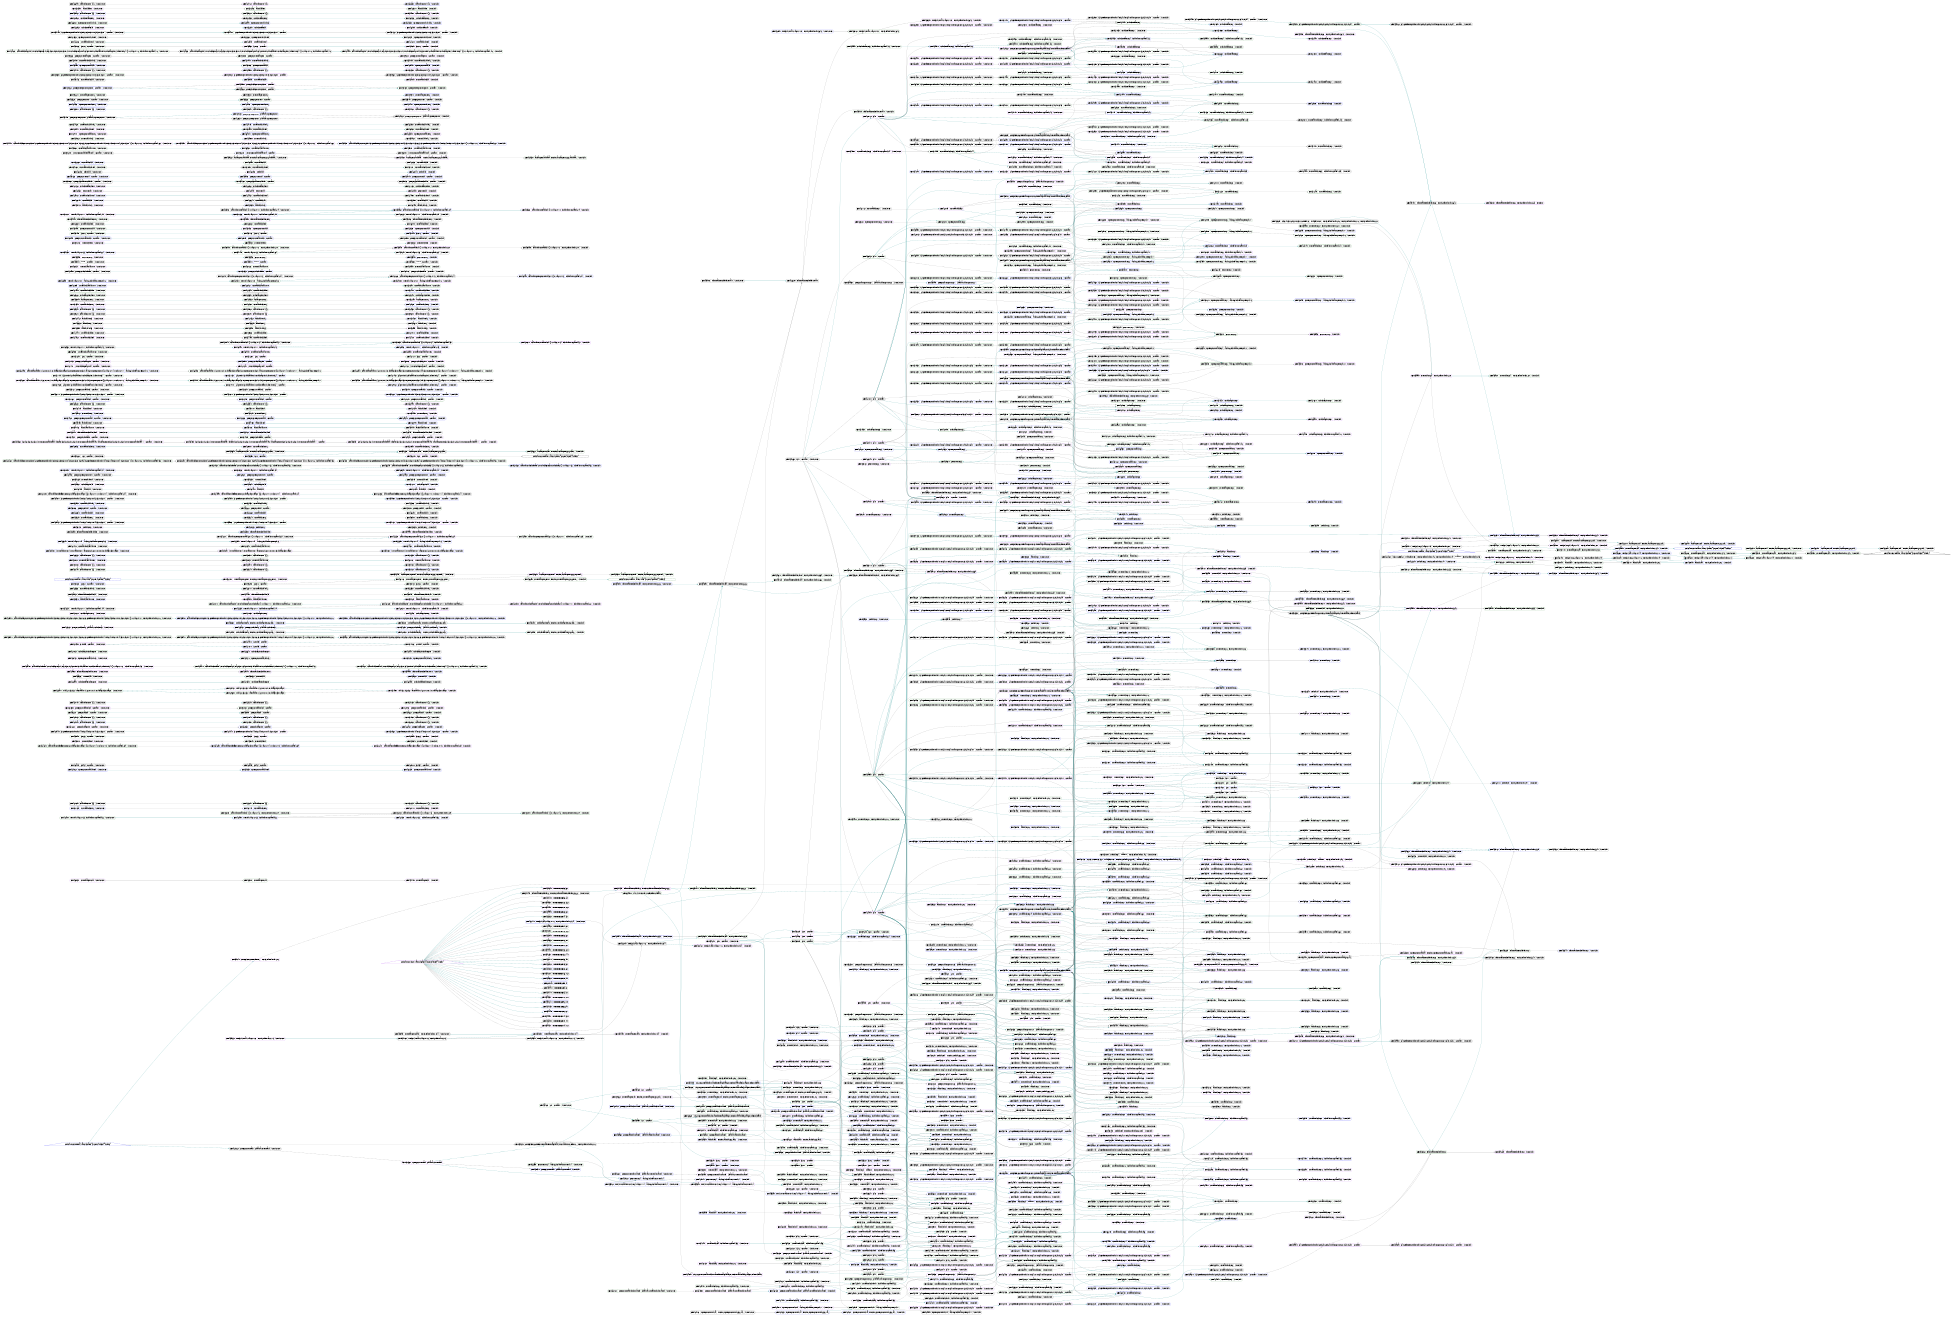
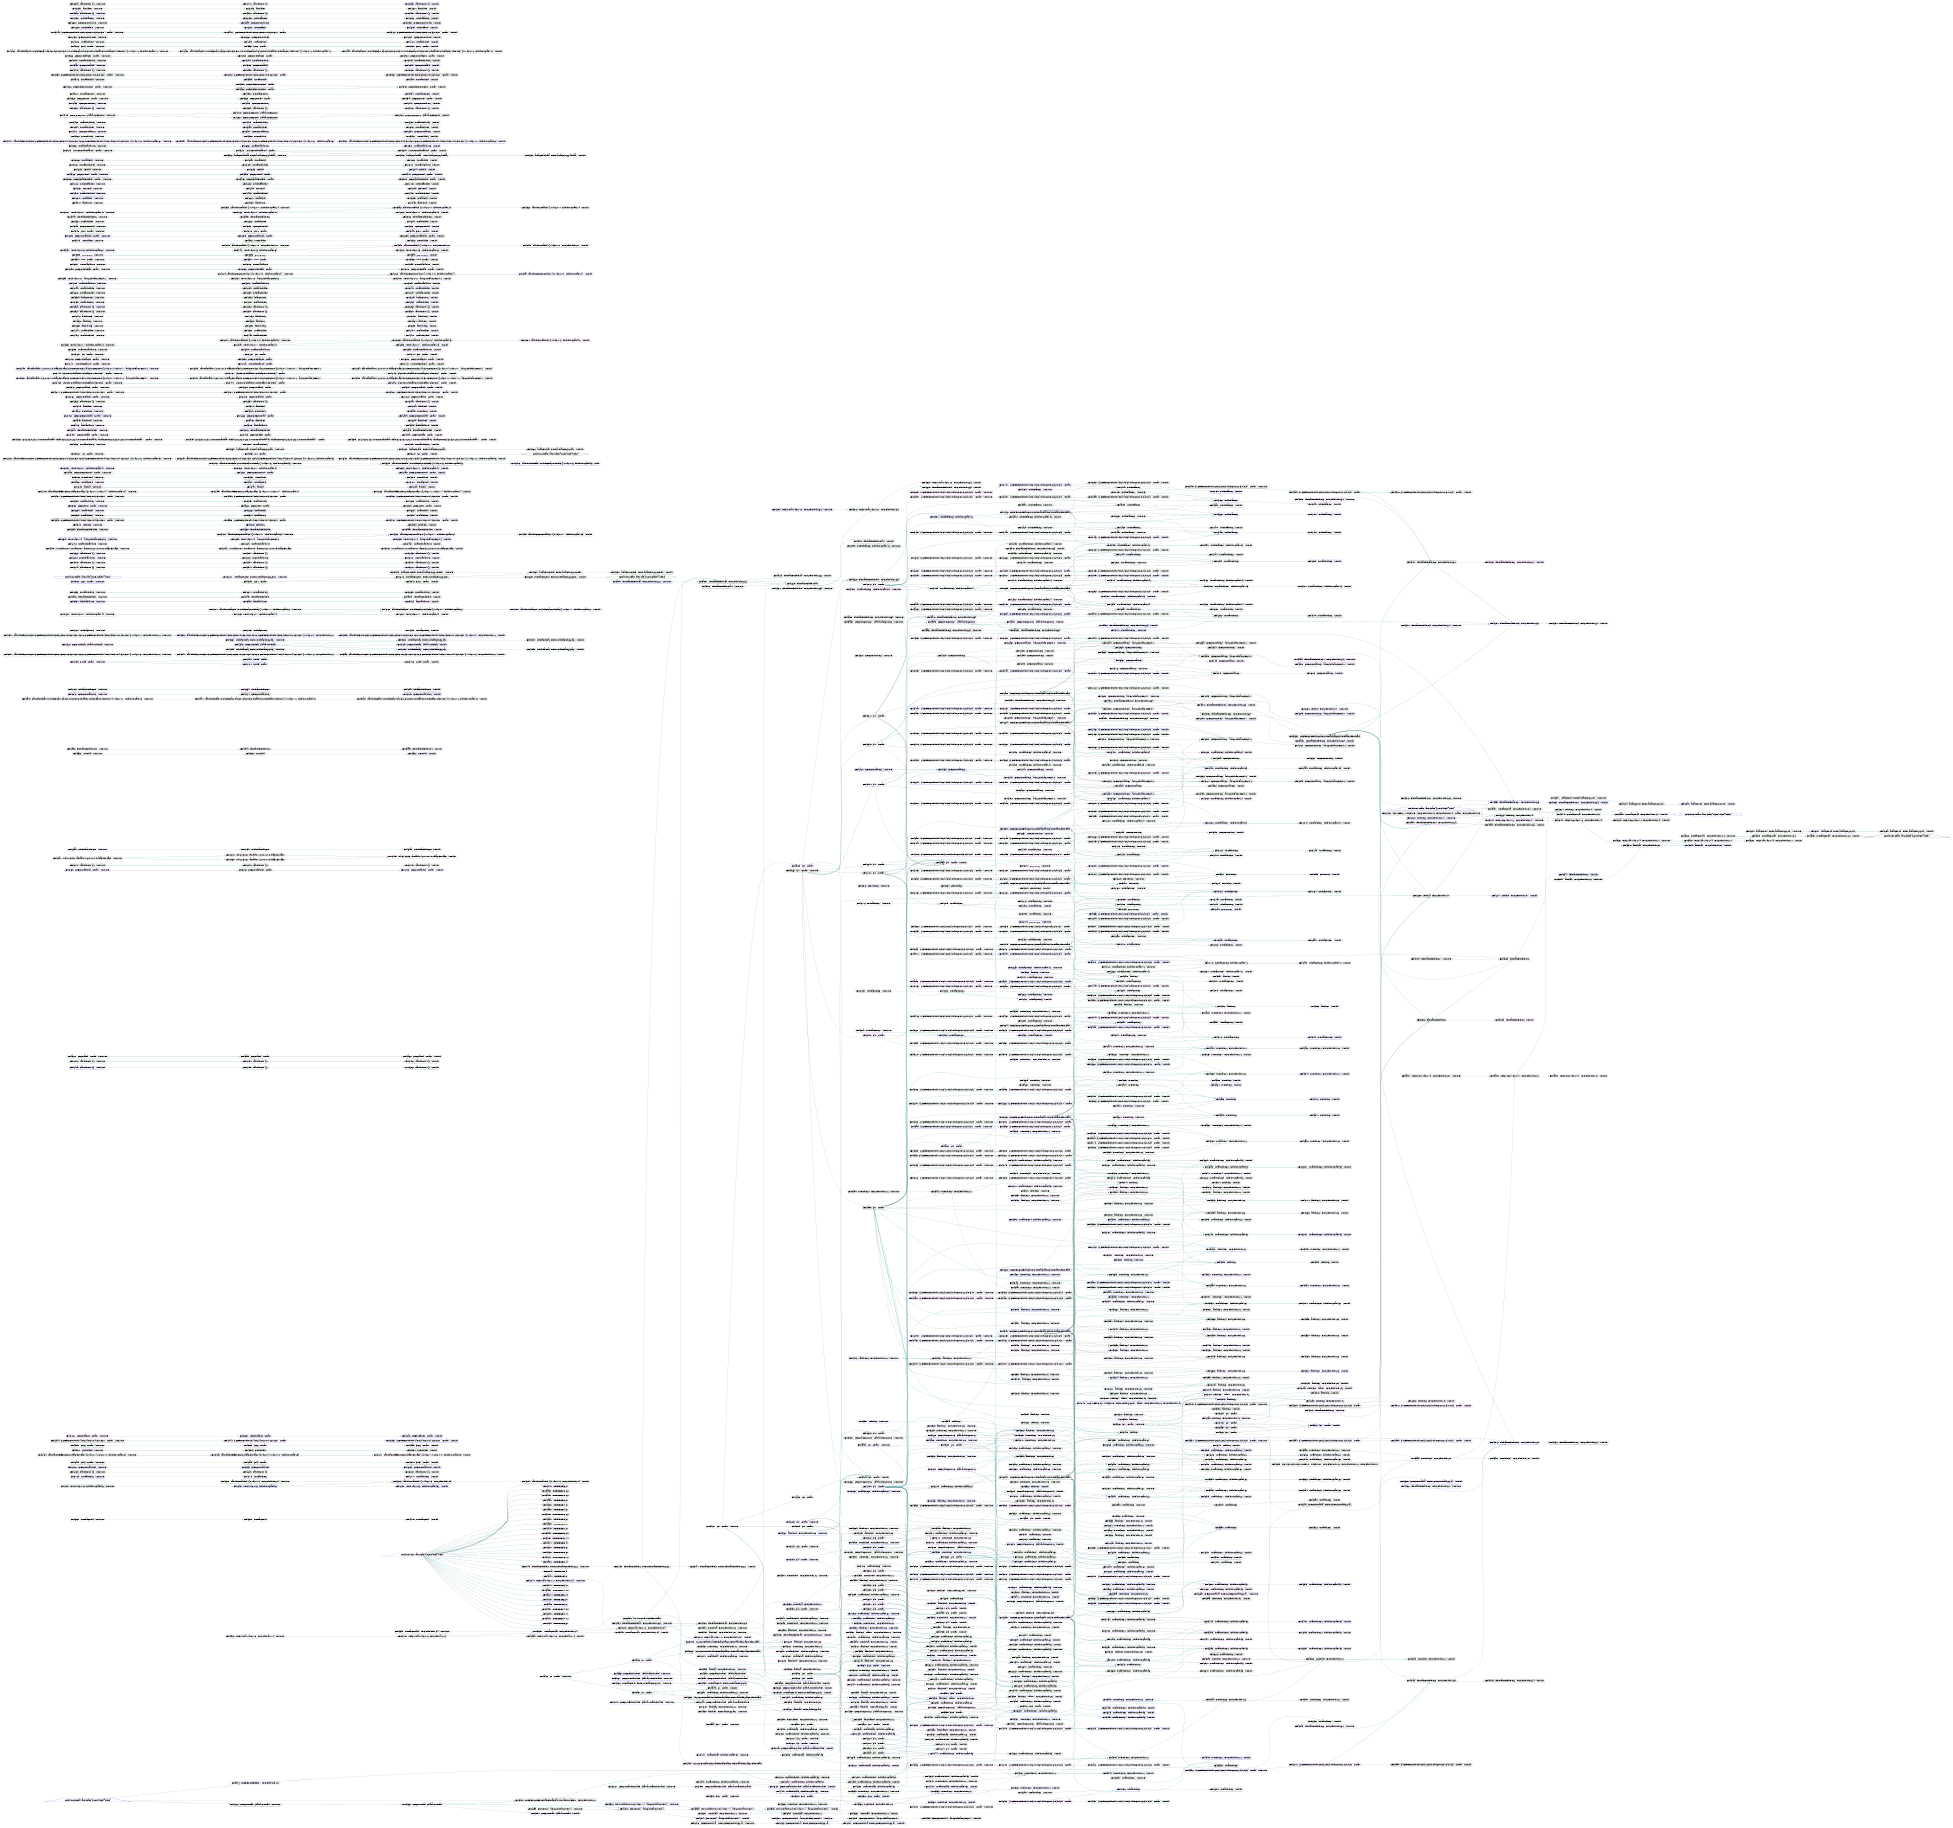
node "CE0x4598050": text "*Function*" -> "*SummSink*"
node "CE0x46b0830": removed
node "CE0x460d260": text "*SummSink*" -> "*SnkIdx*"
